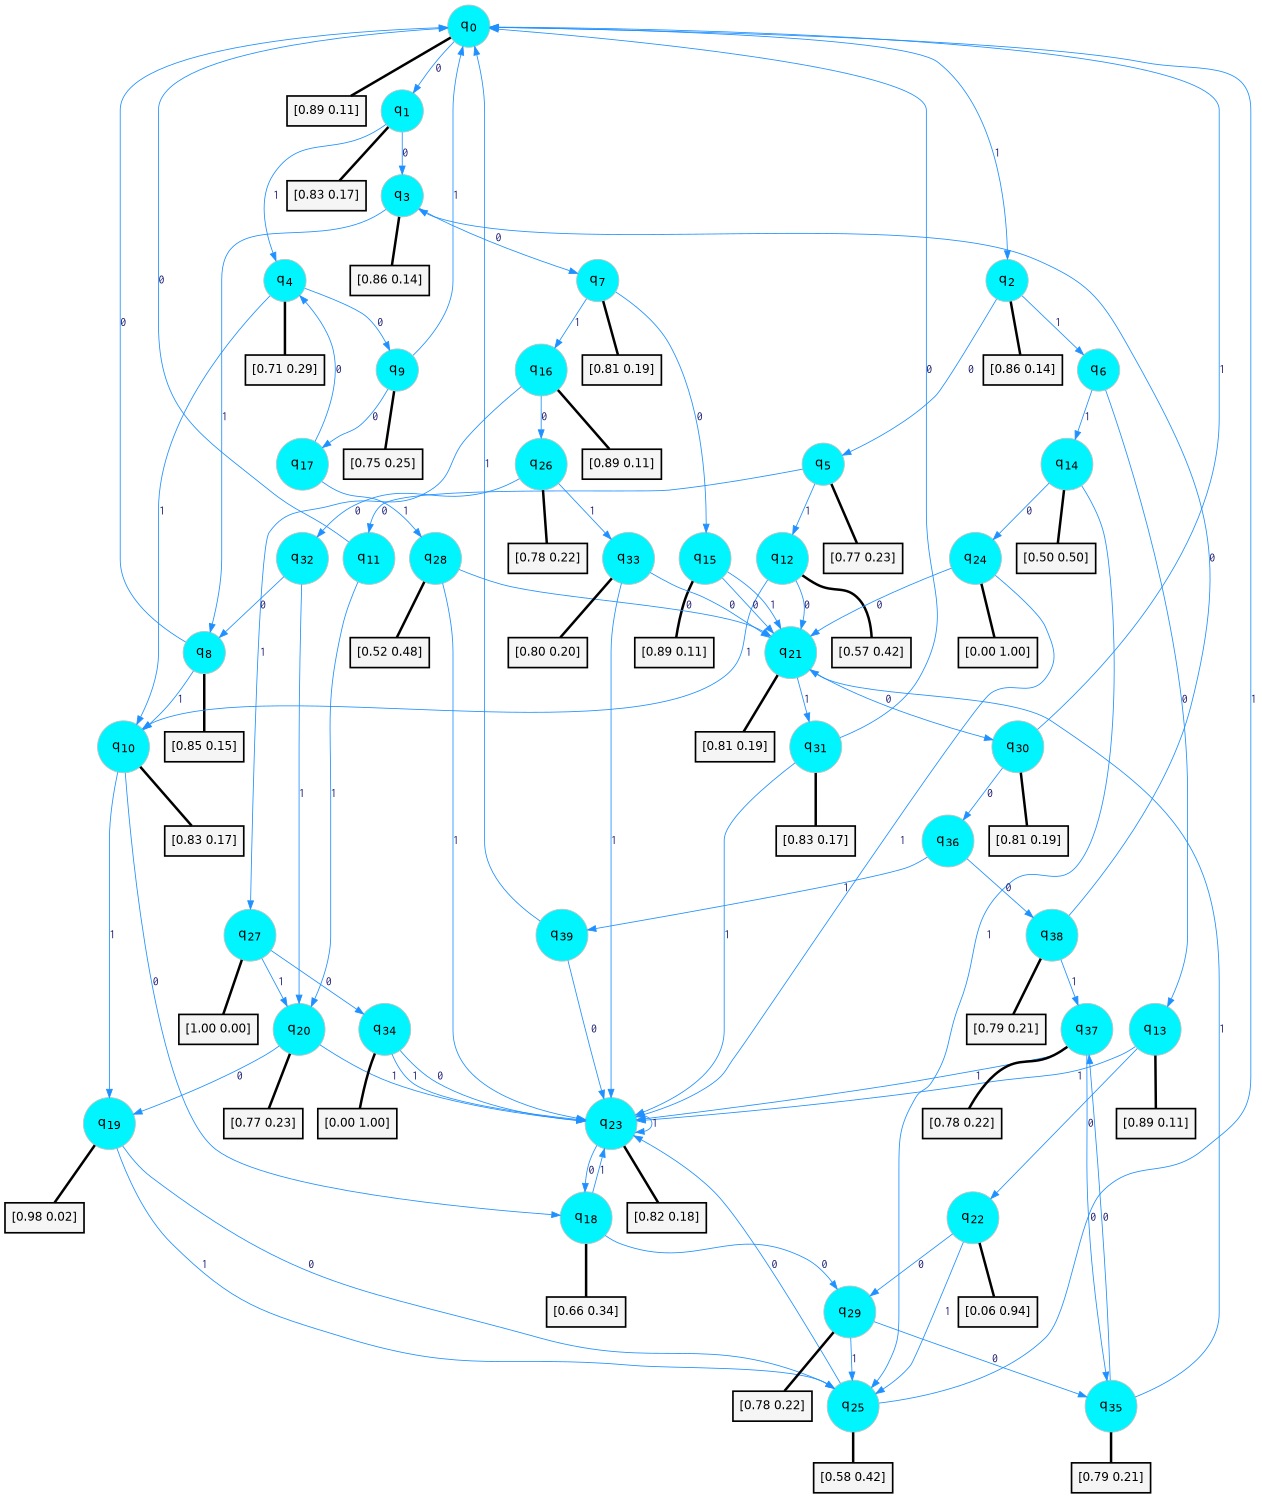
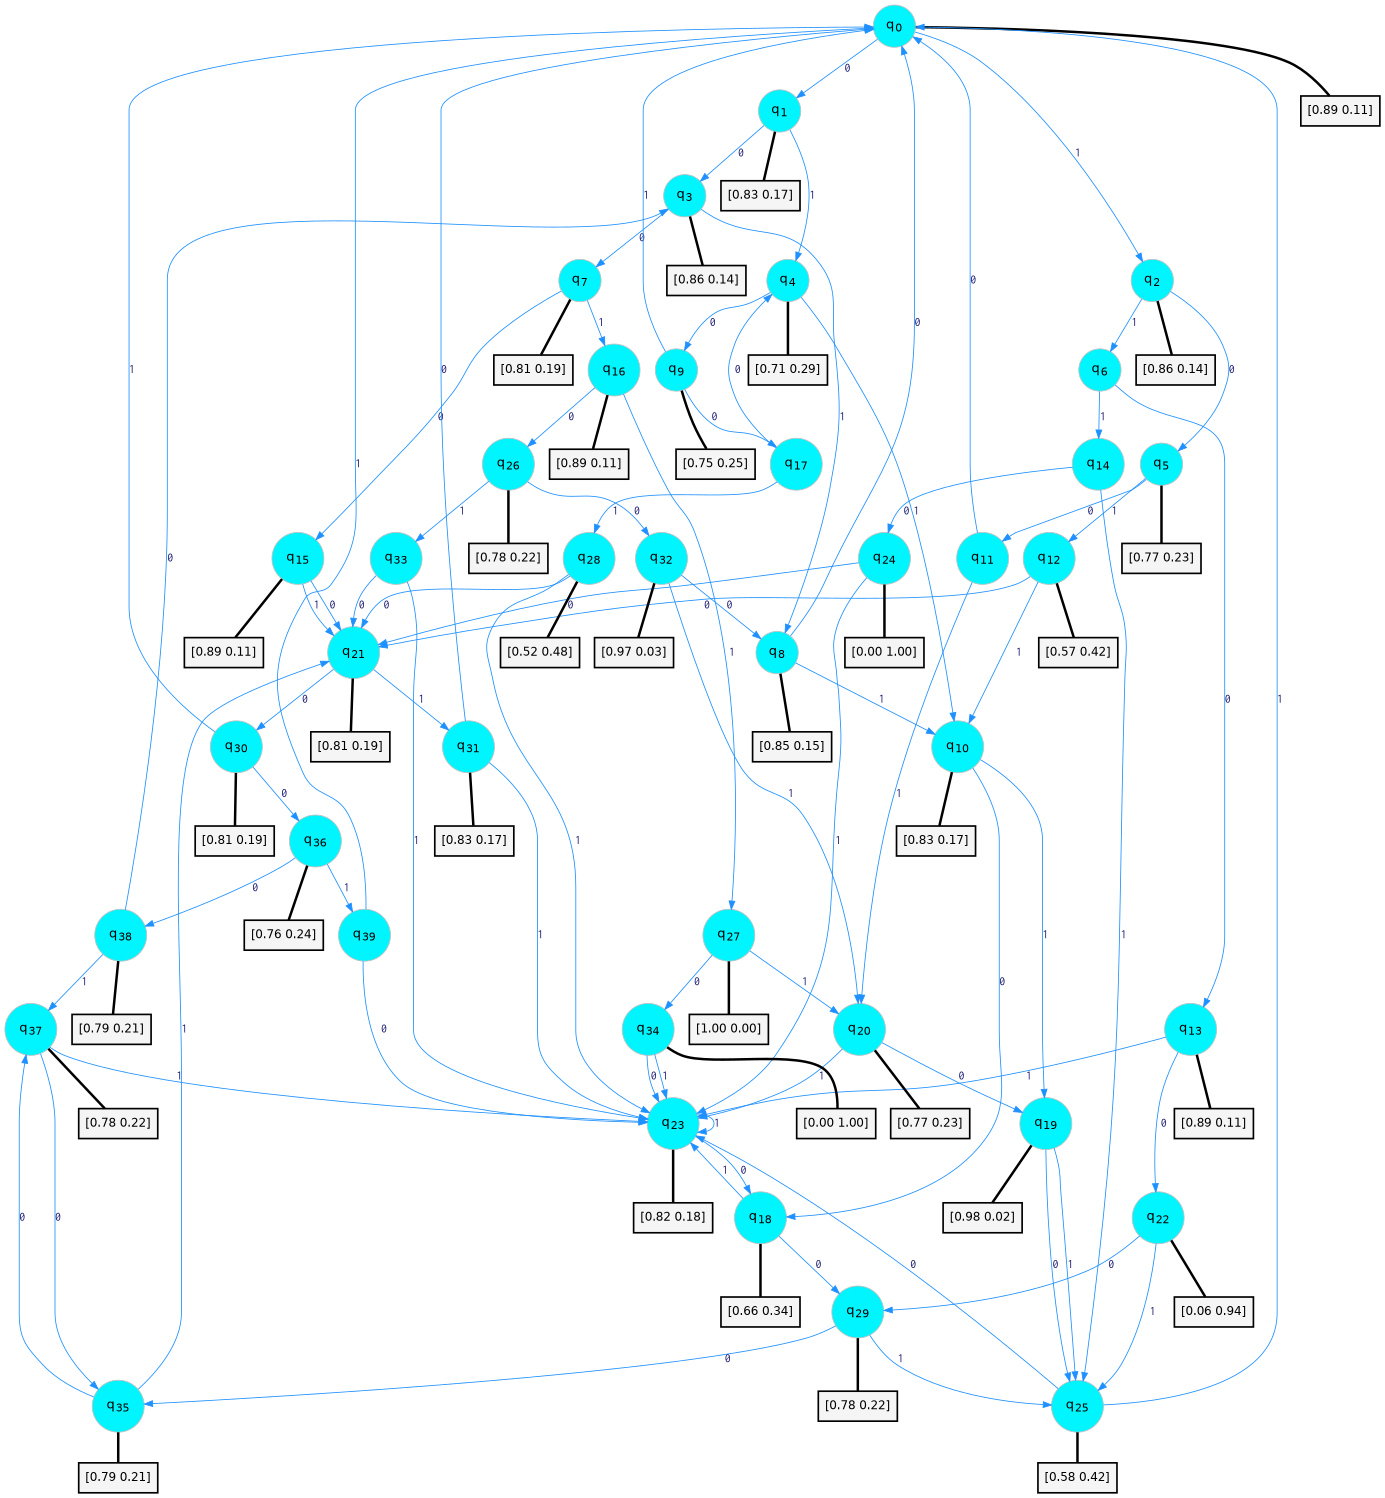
node "[0.50 0.50]": removed
node "[0.80 0.20]": removed
node "[0.97 0.03]": added
node "[0.76 0.24]": added
